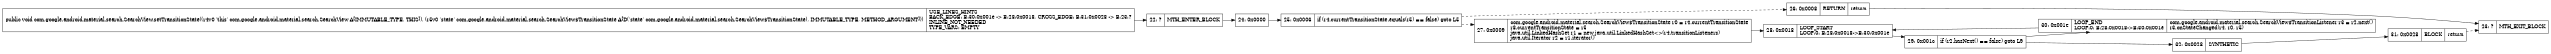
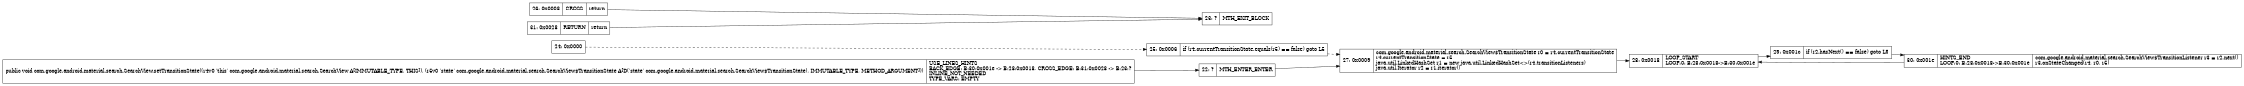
node "26: 0x0008": text "RETURN" -> "CROSS"
edge "25: 0x0006" -> "26: 0x0008": removed
node "22: ?": text "MTH_ENTER_BLOCK" -> "MTH_ENTER_ENTER"
edge "22: ?" -> "24: 0x0000": now "22: ?" -> "27: 0x0009"
edge "24: 0x0000" -> "25: 0x0006": style solid -> dashed
node "30: 0x001e": text "LOOP_END" -> "HINTS_END"
node "27: 0x0009": text "r8.currentTransitionState = r5" -> "r4.currentTransitionState = r5"
edge "31: 0x0028" -> "23: ?": style dashed -> solid
node "31: 0x0028": text "BLOCK" -> "RETURN"
node "32: 0x0028": removed
